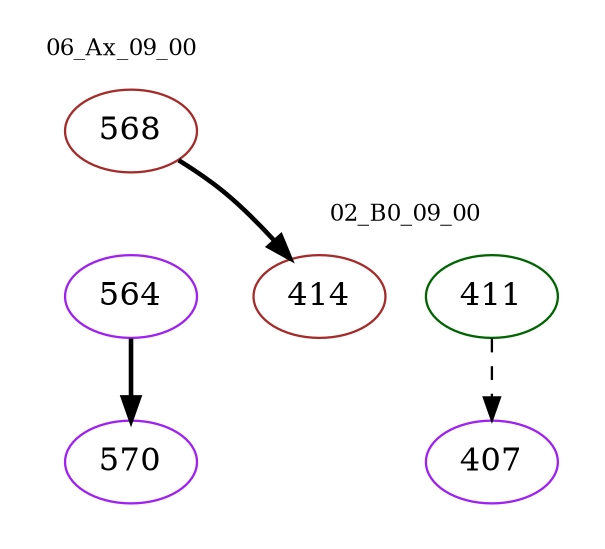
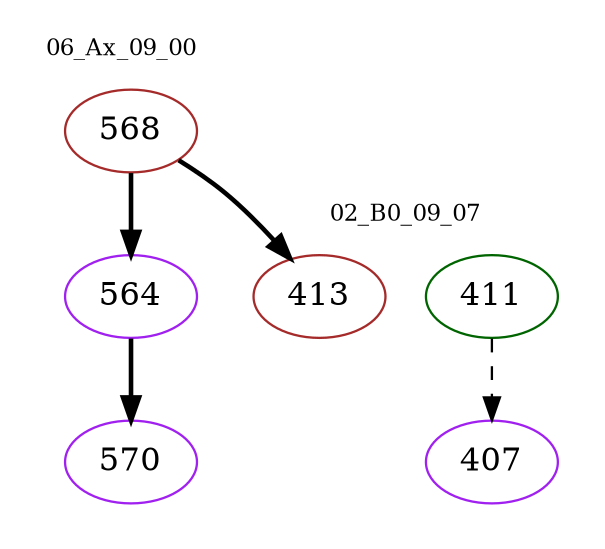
edge "568" -> "564": added
cluster "02_B0_09_00": label "02_B0_09_00" -> "02_B0_09_07"
node "414": label "414" -> "413"
